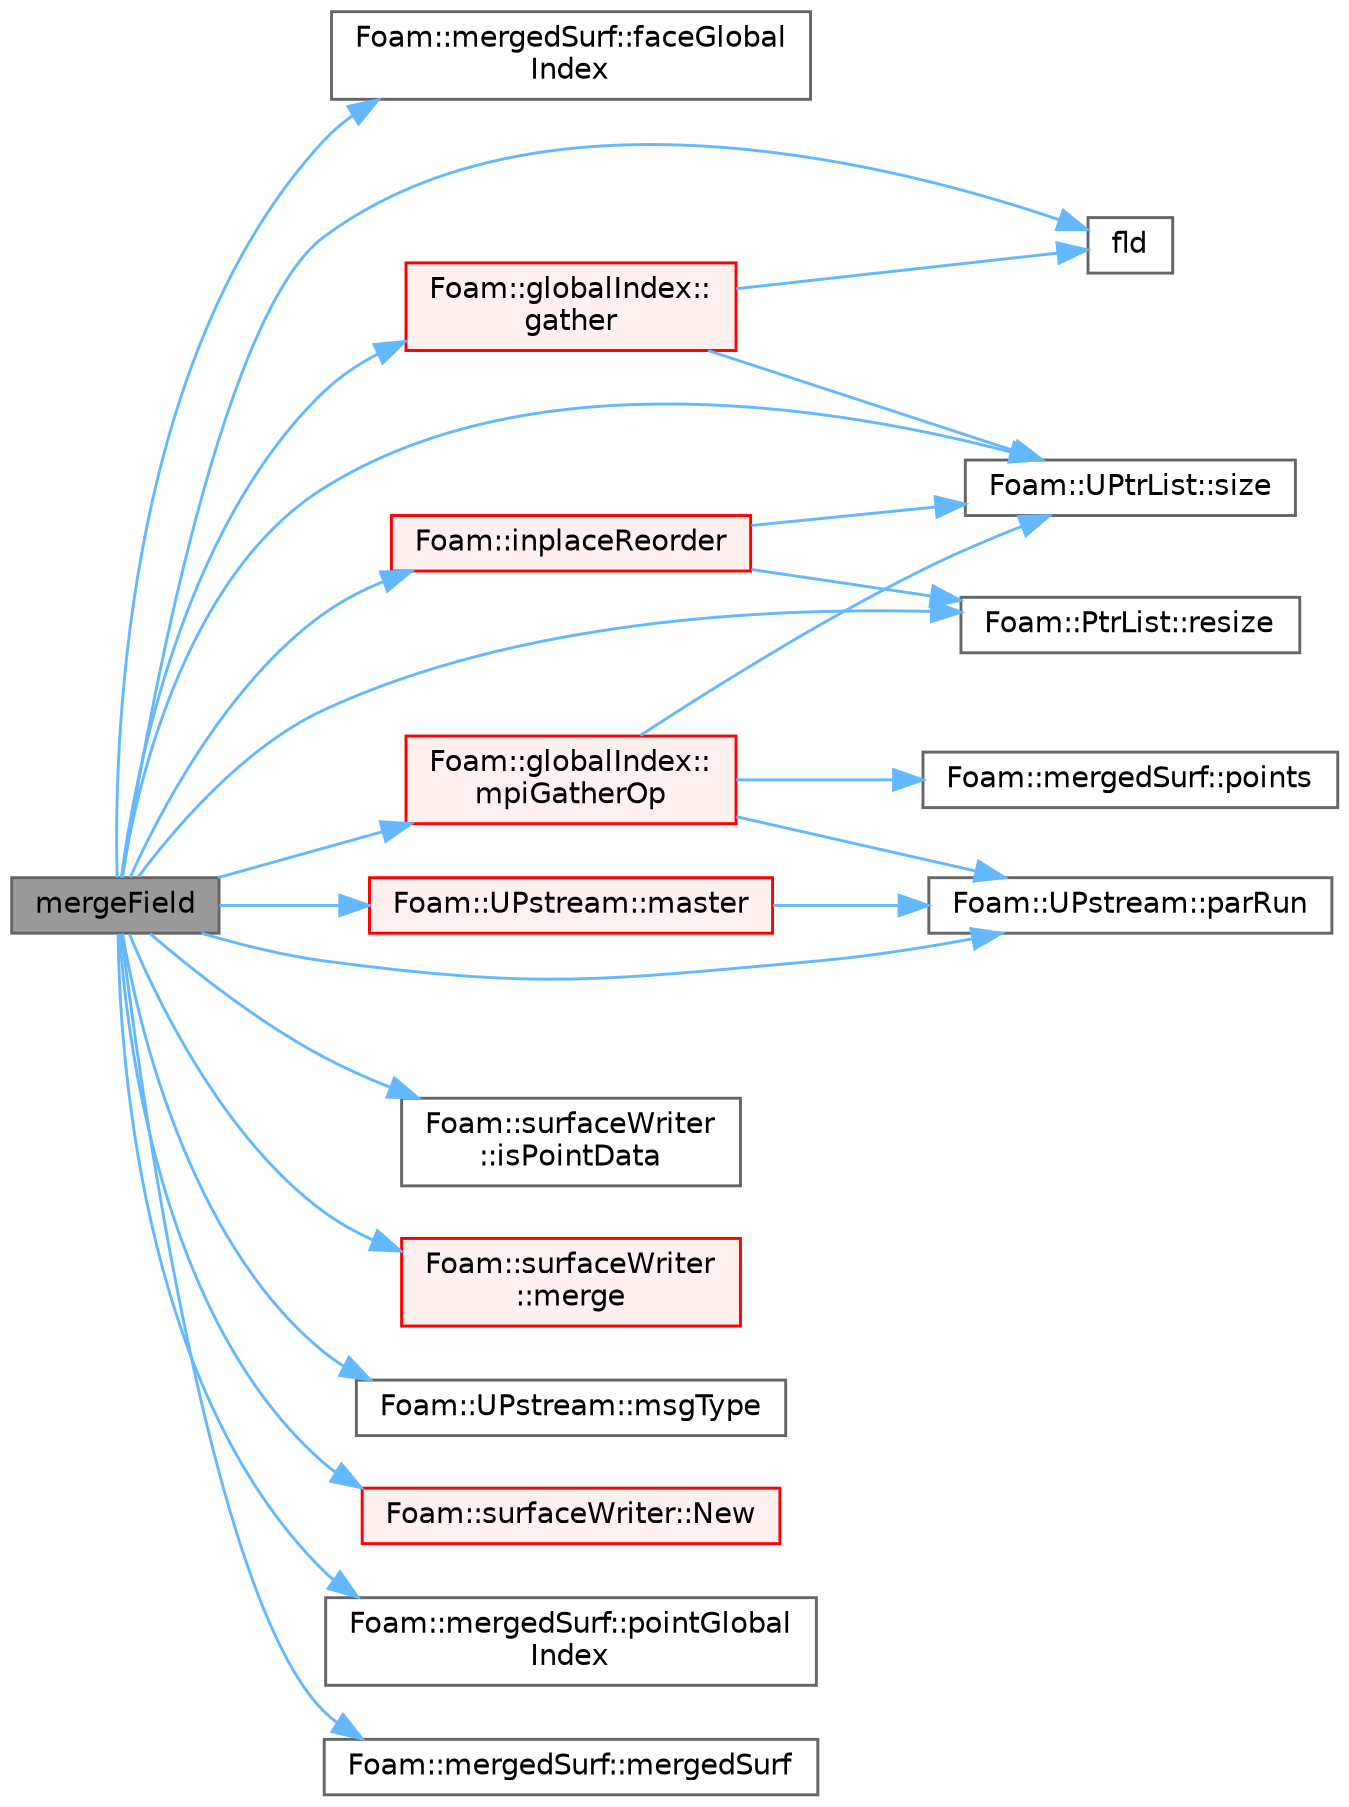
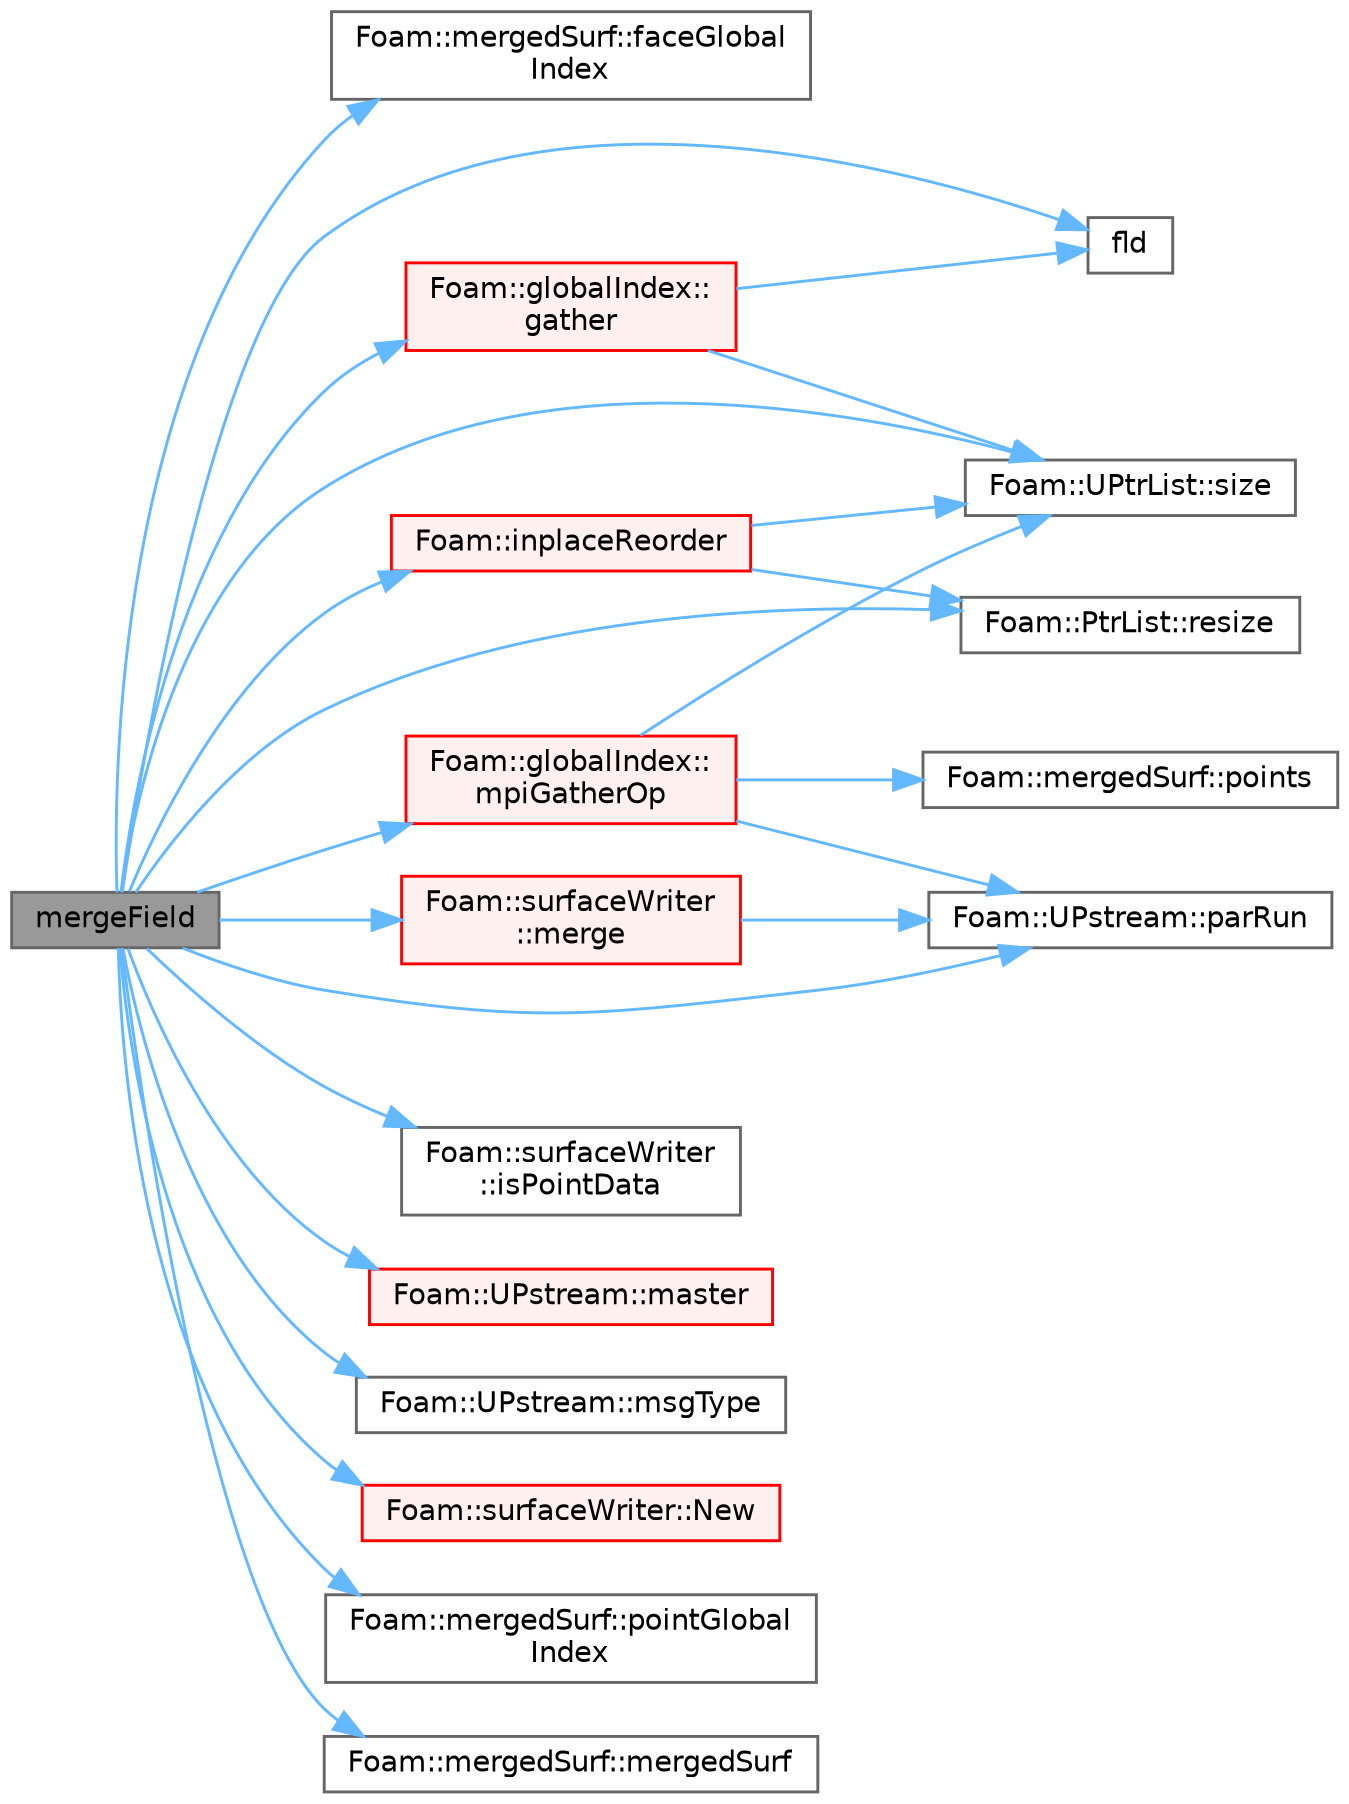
edge "Foam::UPstream::master" -> "Foam::UPstream::parRun": now "Foam::surfaceWriter ::merge" -> "Foam::UPstream::parRun"
